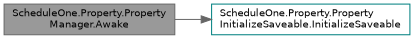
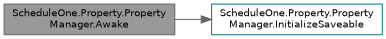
node "ScheduleOne.Property.Property InitializeSaveable.InitializeSaveable": label "ScheduleOne.Property.Property InitializeSaveable.InitializeSaveable" -> "ScheduleOne.Property.Property Manager.InitializeSaveable"
